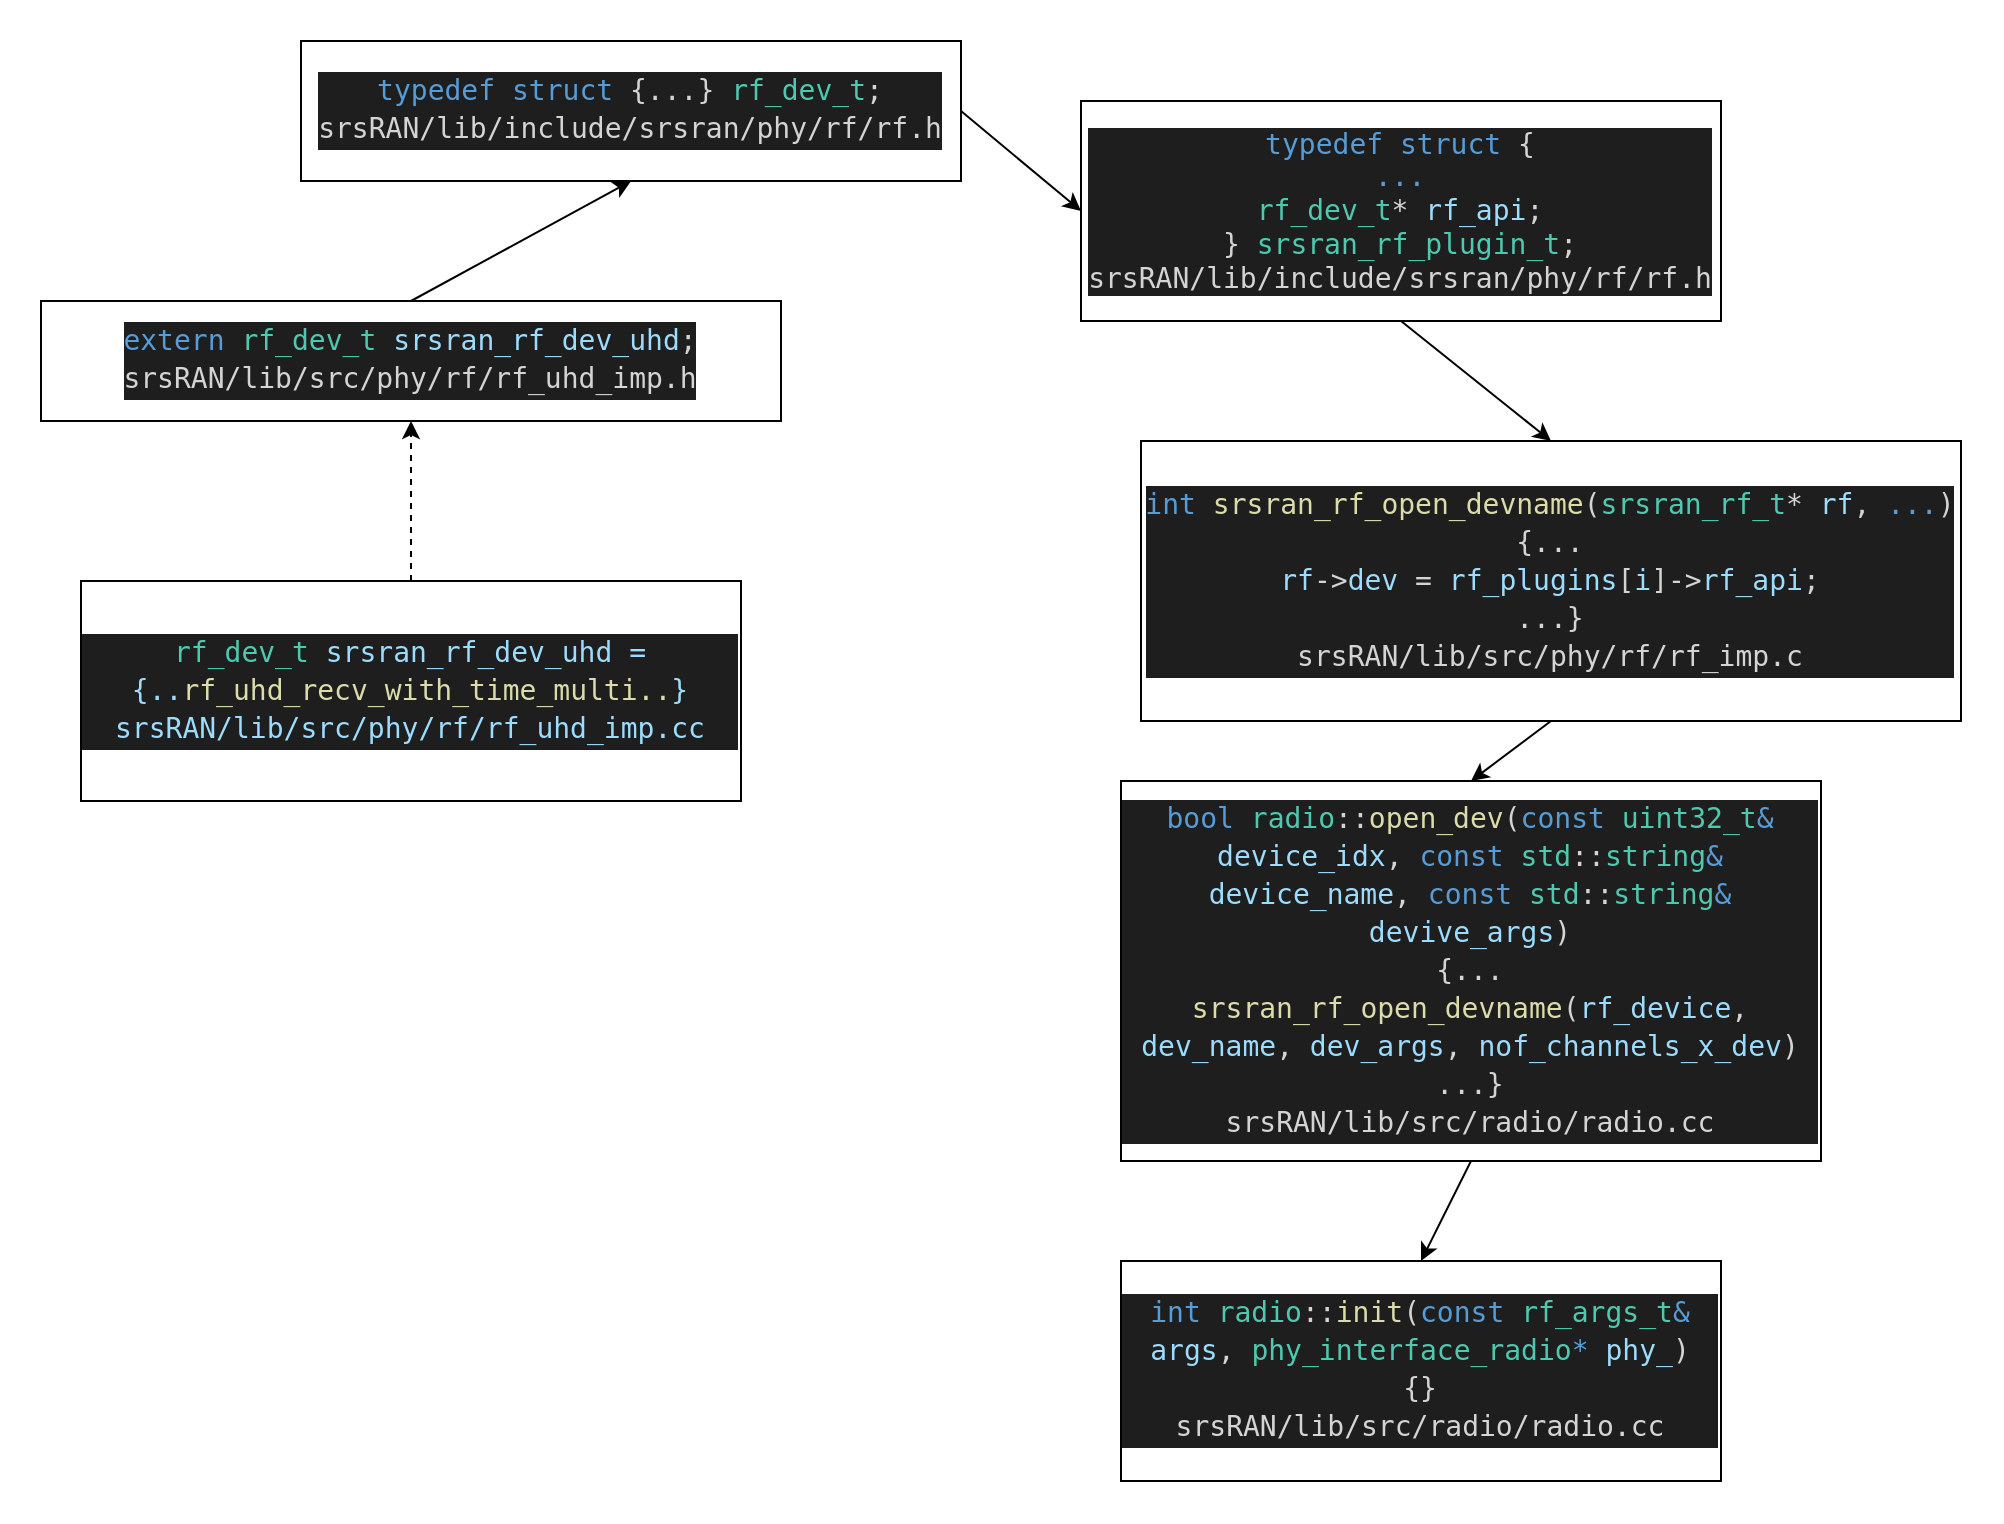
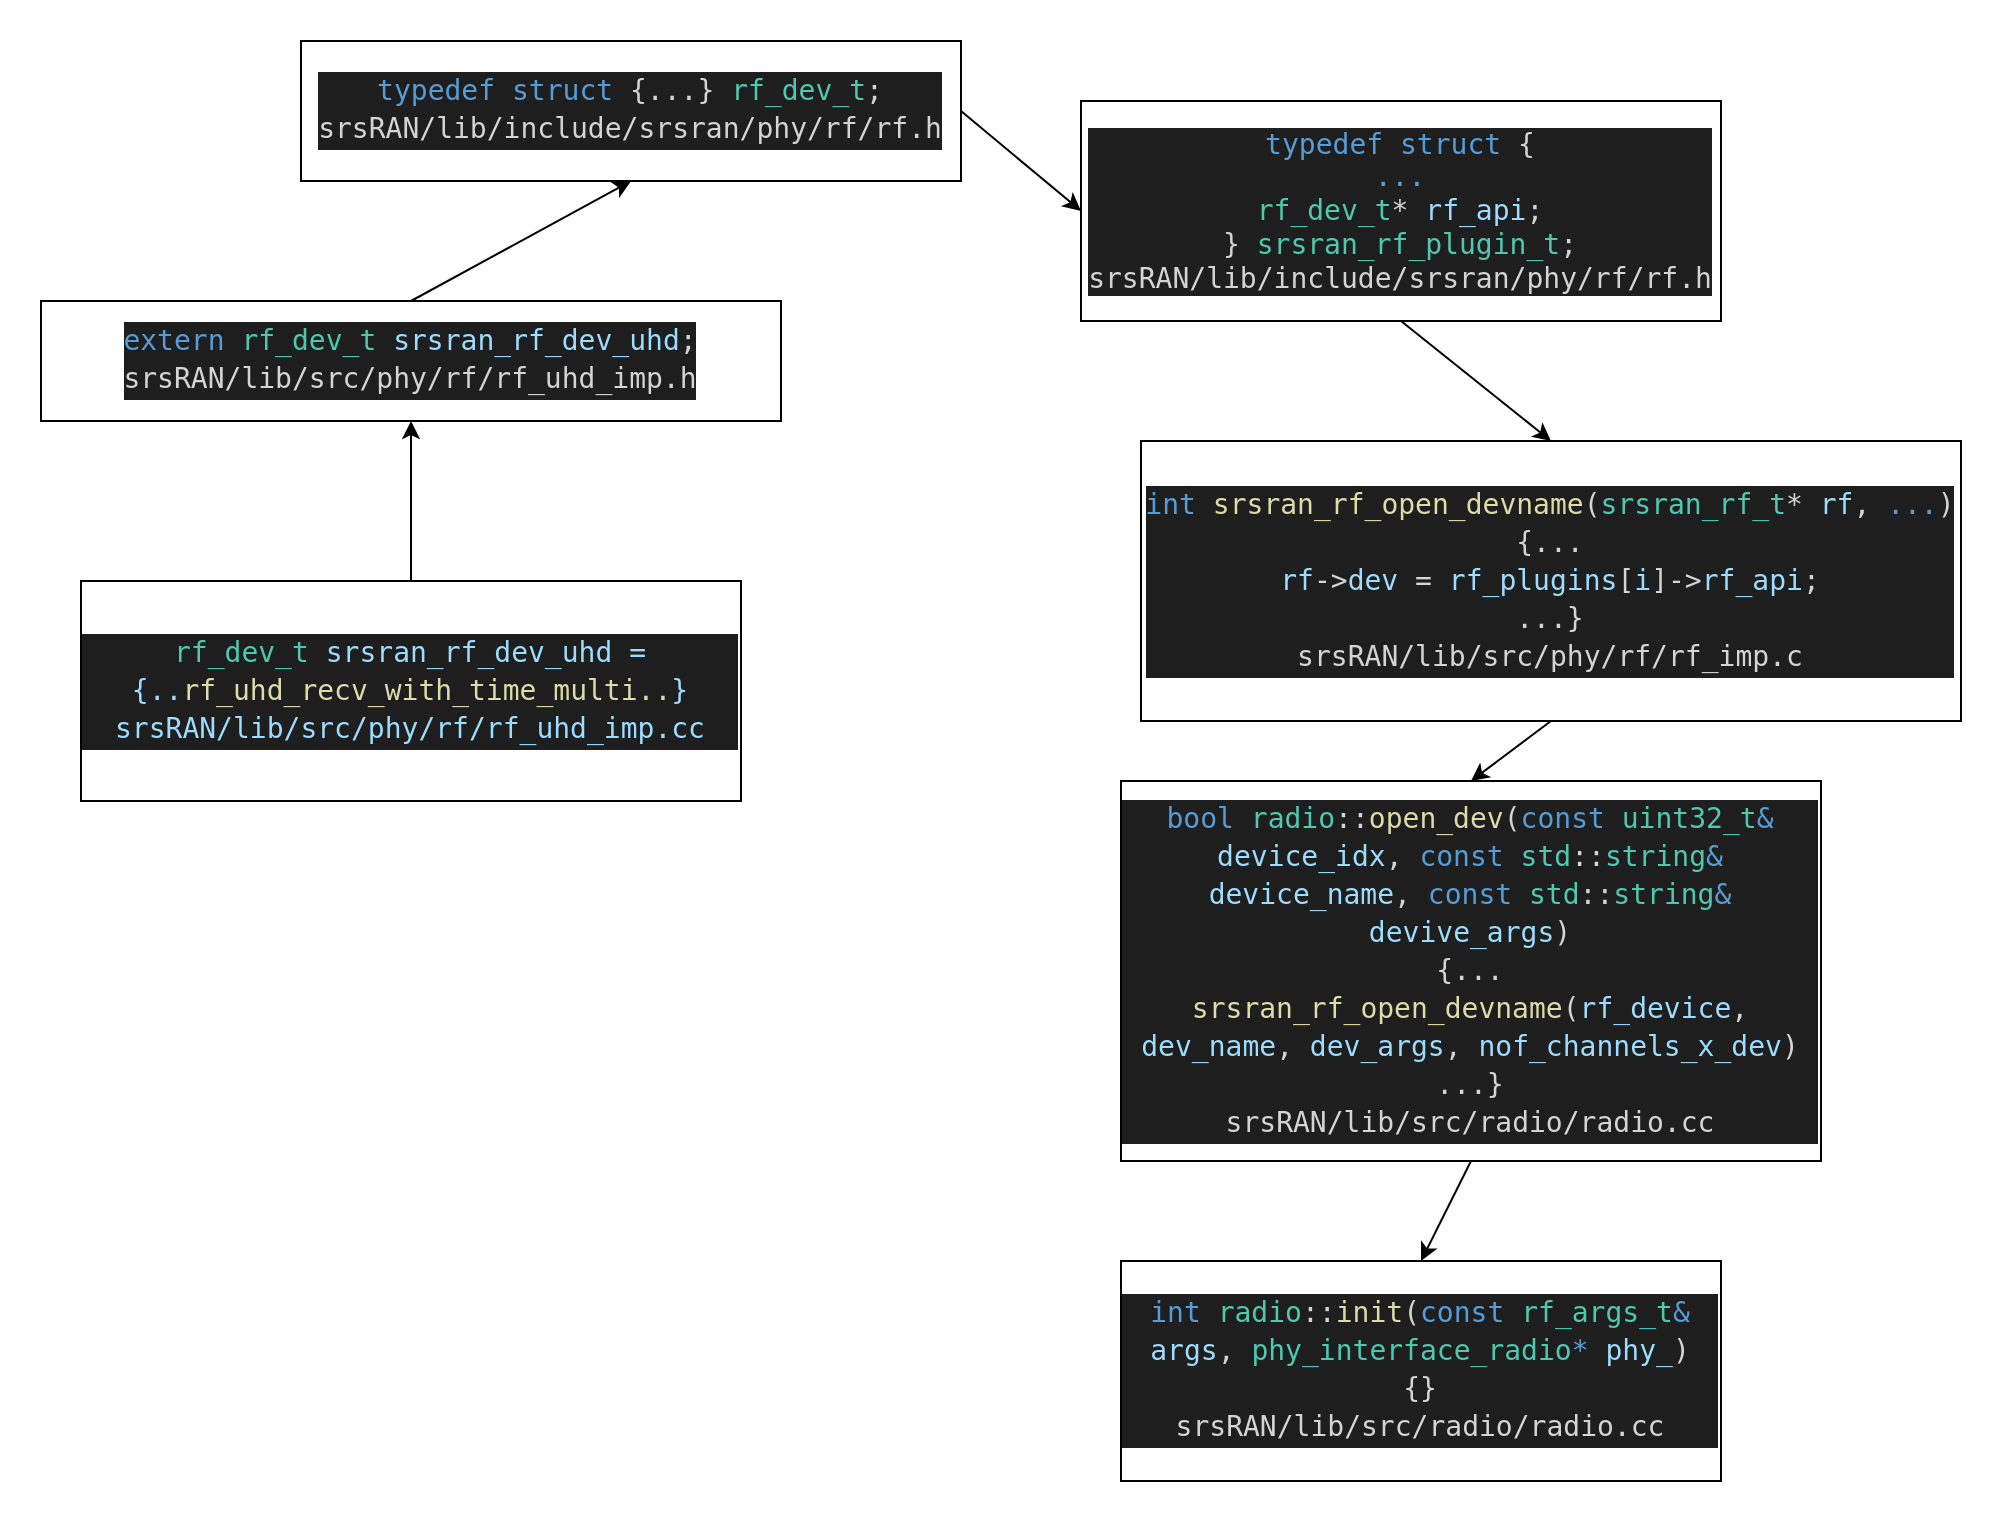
edge "rf_dev_t srsran_rf_dev_uhd = {..rf_uhd_recv_with_time_multi..} srsRAN/lib/src/phy/rf/rf_uhd_imp.cc" -> "extern rf_dev_t srsran_rf_dev_uhd; srsRAN/lib/src/phy/rf/rf_uhd_imp.h": style dashed -> solid
